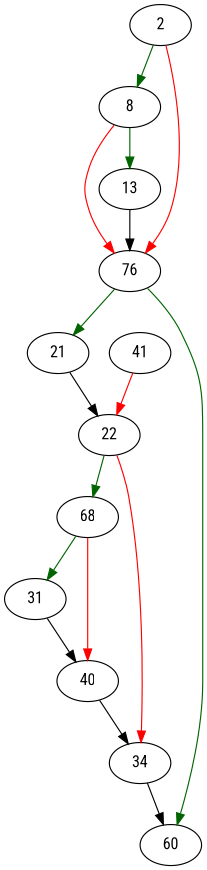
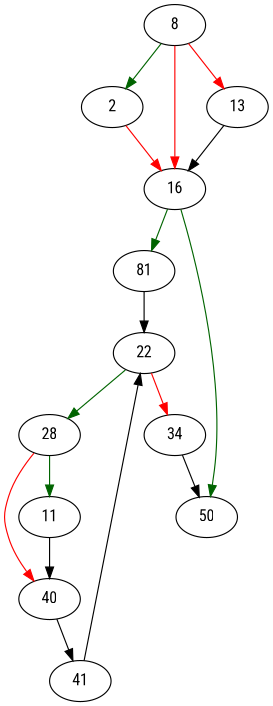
edge "2" -> "8": reversed
edge "8" -> "13": color darkgreen -> red
node "76": label "76" -> "16"
node "21": label "21" -> "81"
edge "41" -> "22": color red -> black
node "68": label "68" -> "28"
node "31": label "31" -> "11"
edge "40" -> "34": now "40" -> "41"
node "60": label "60" -> "50"
